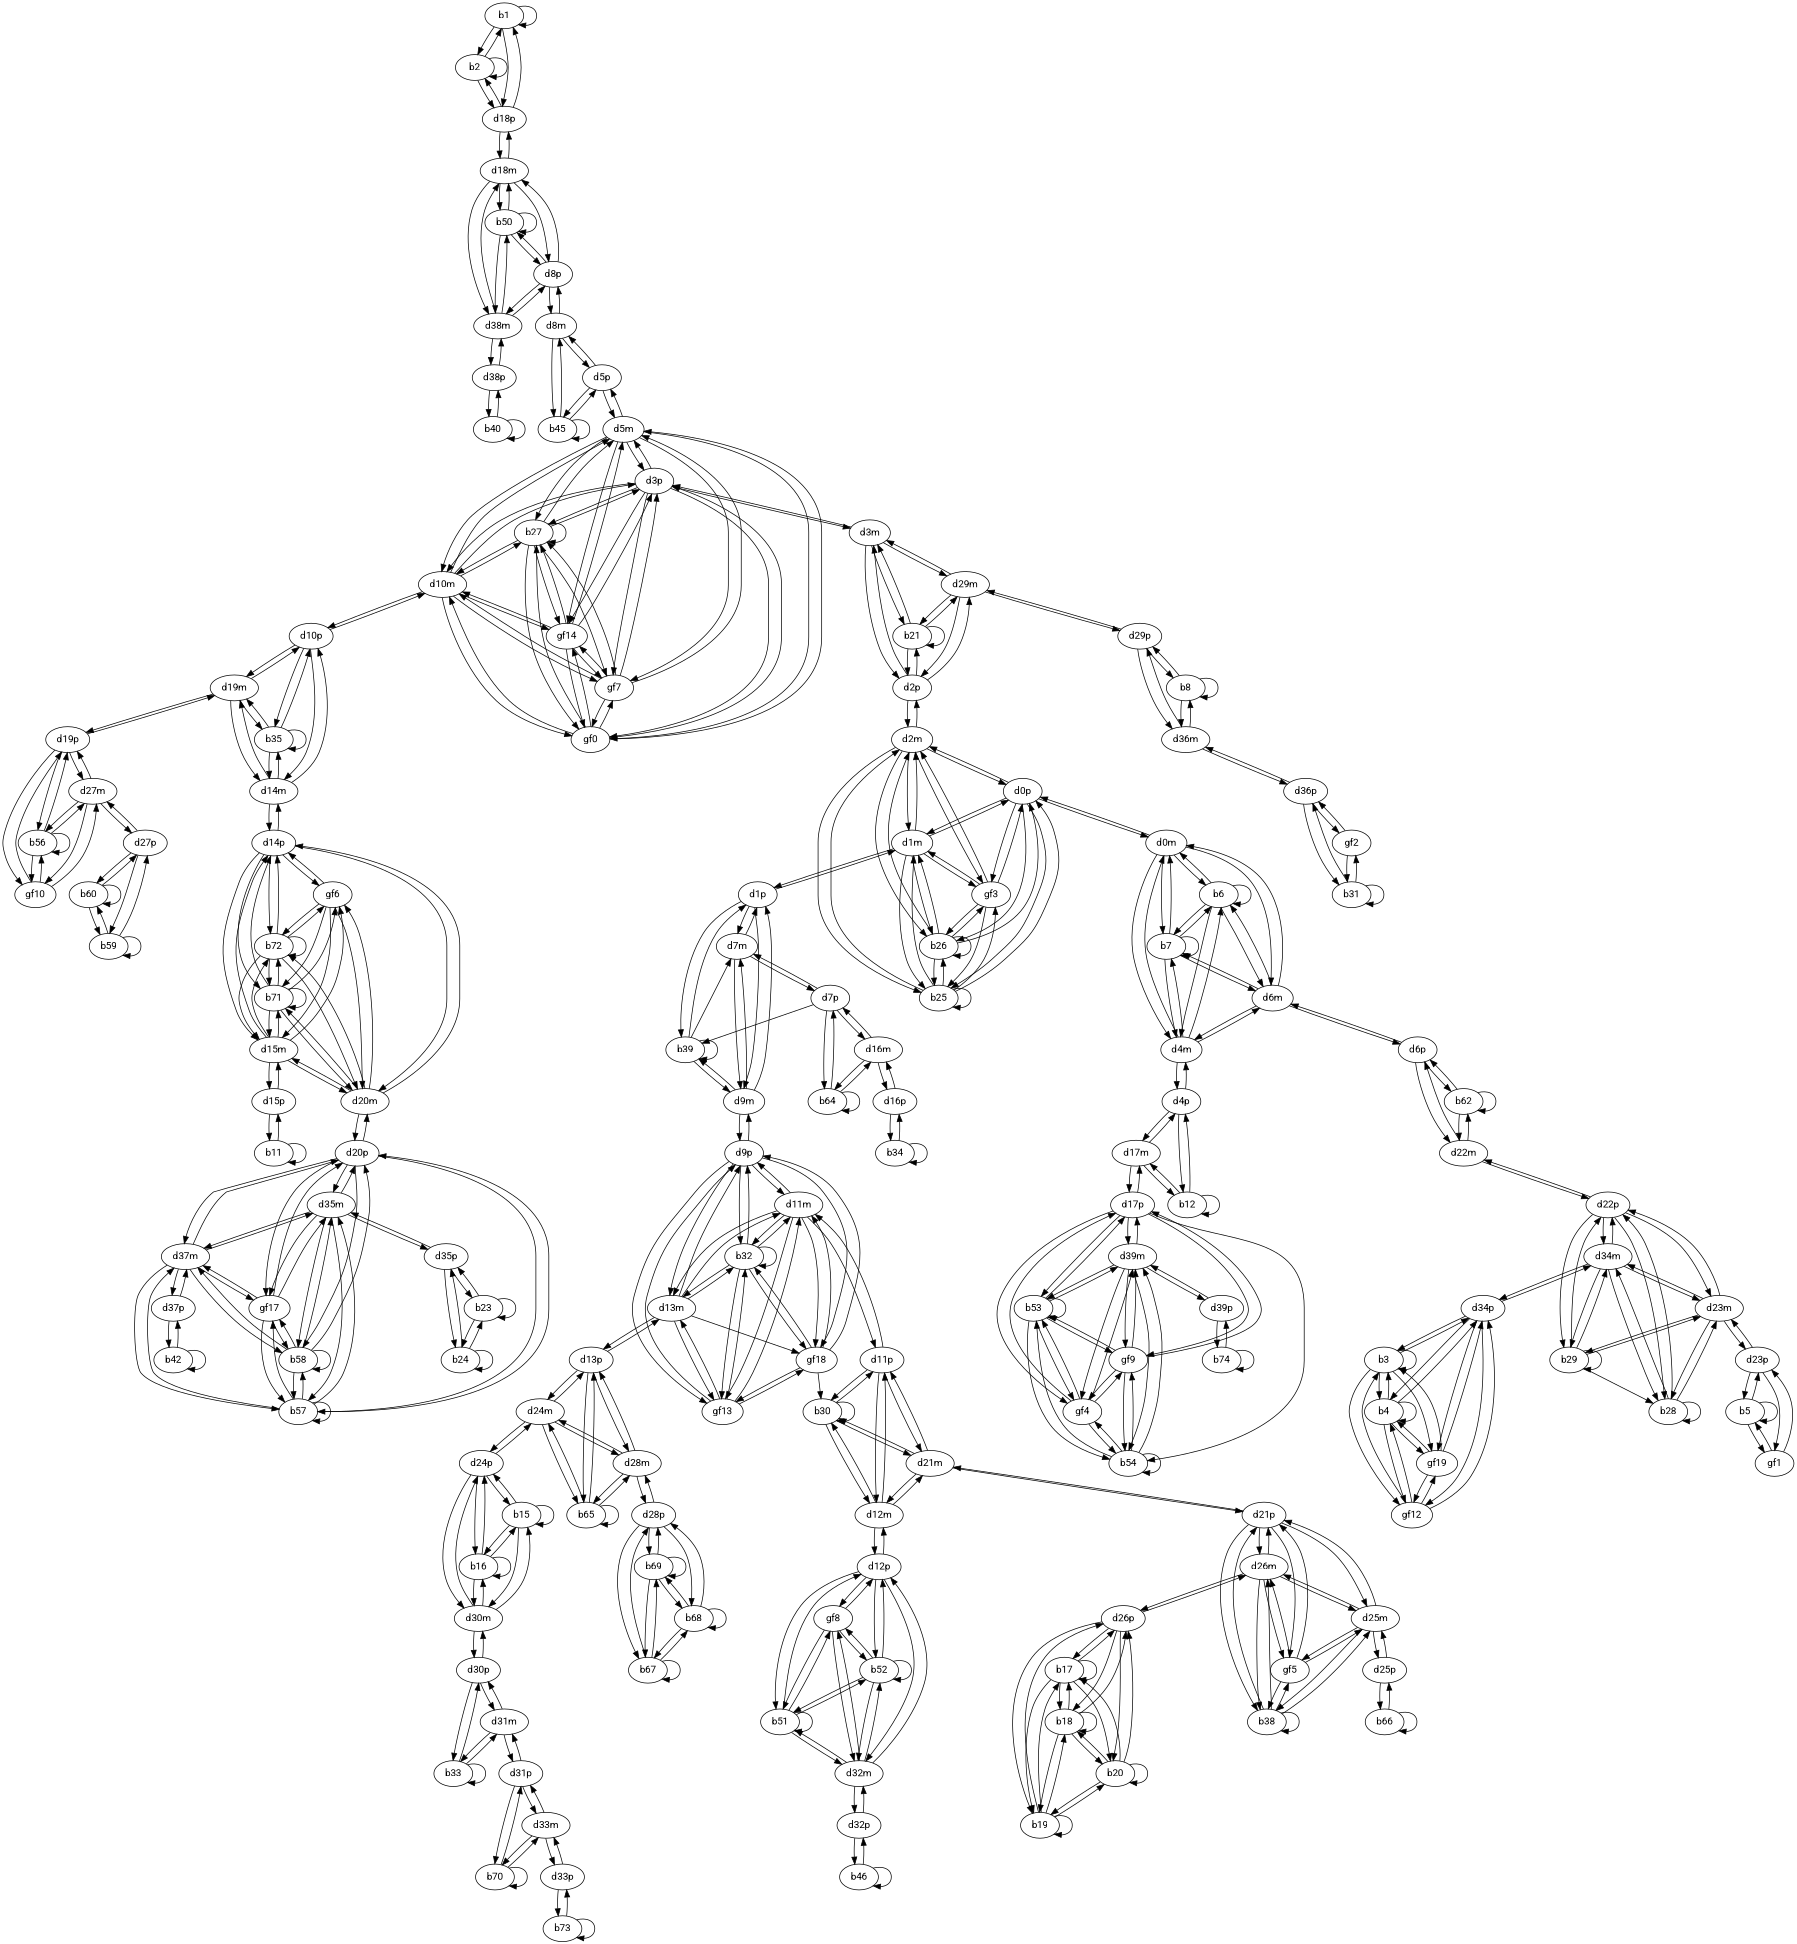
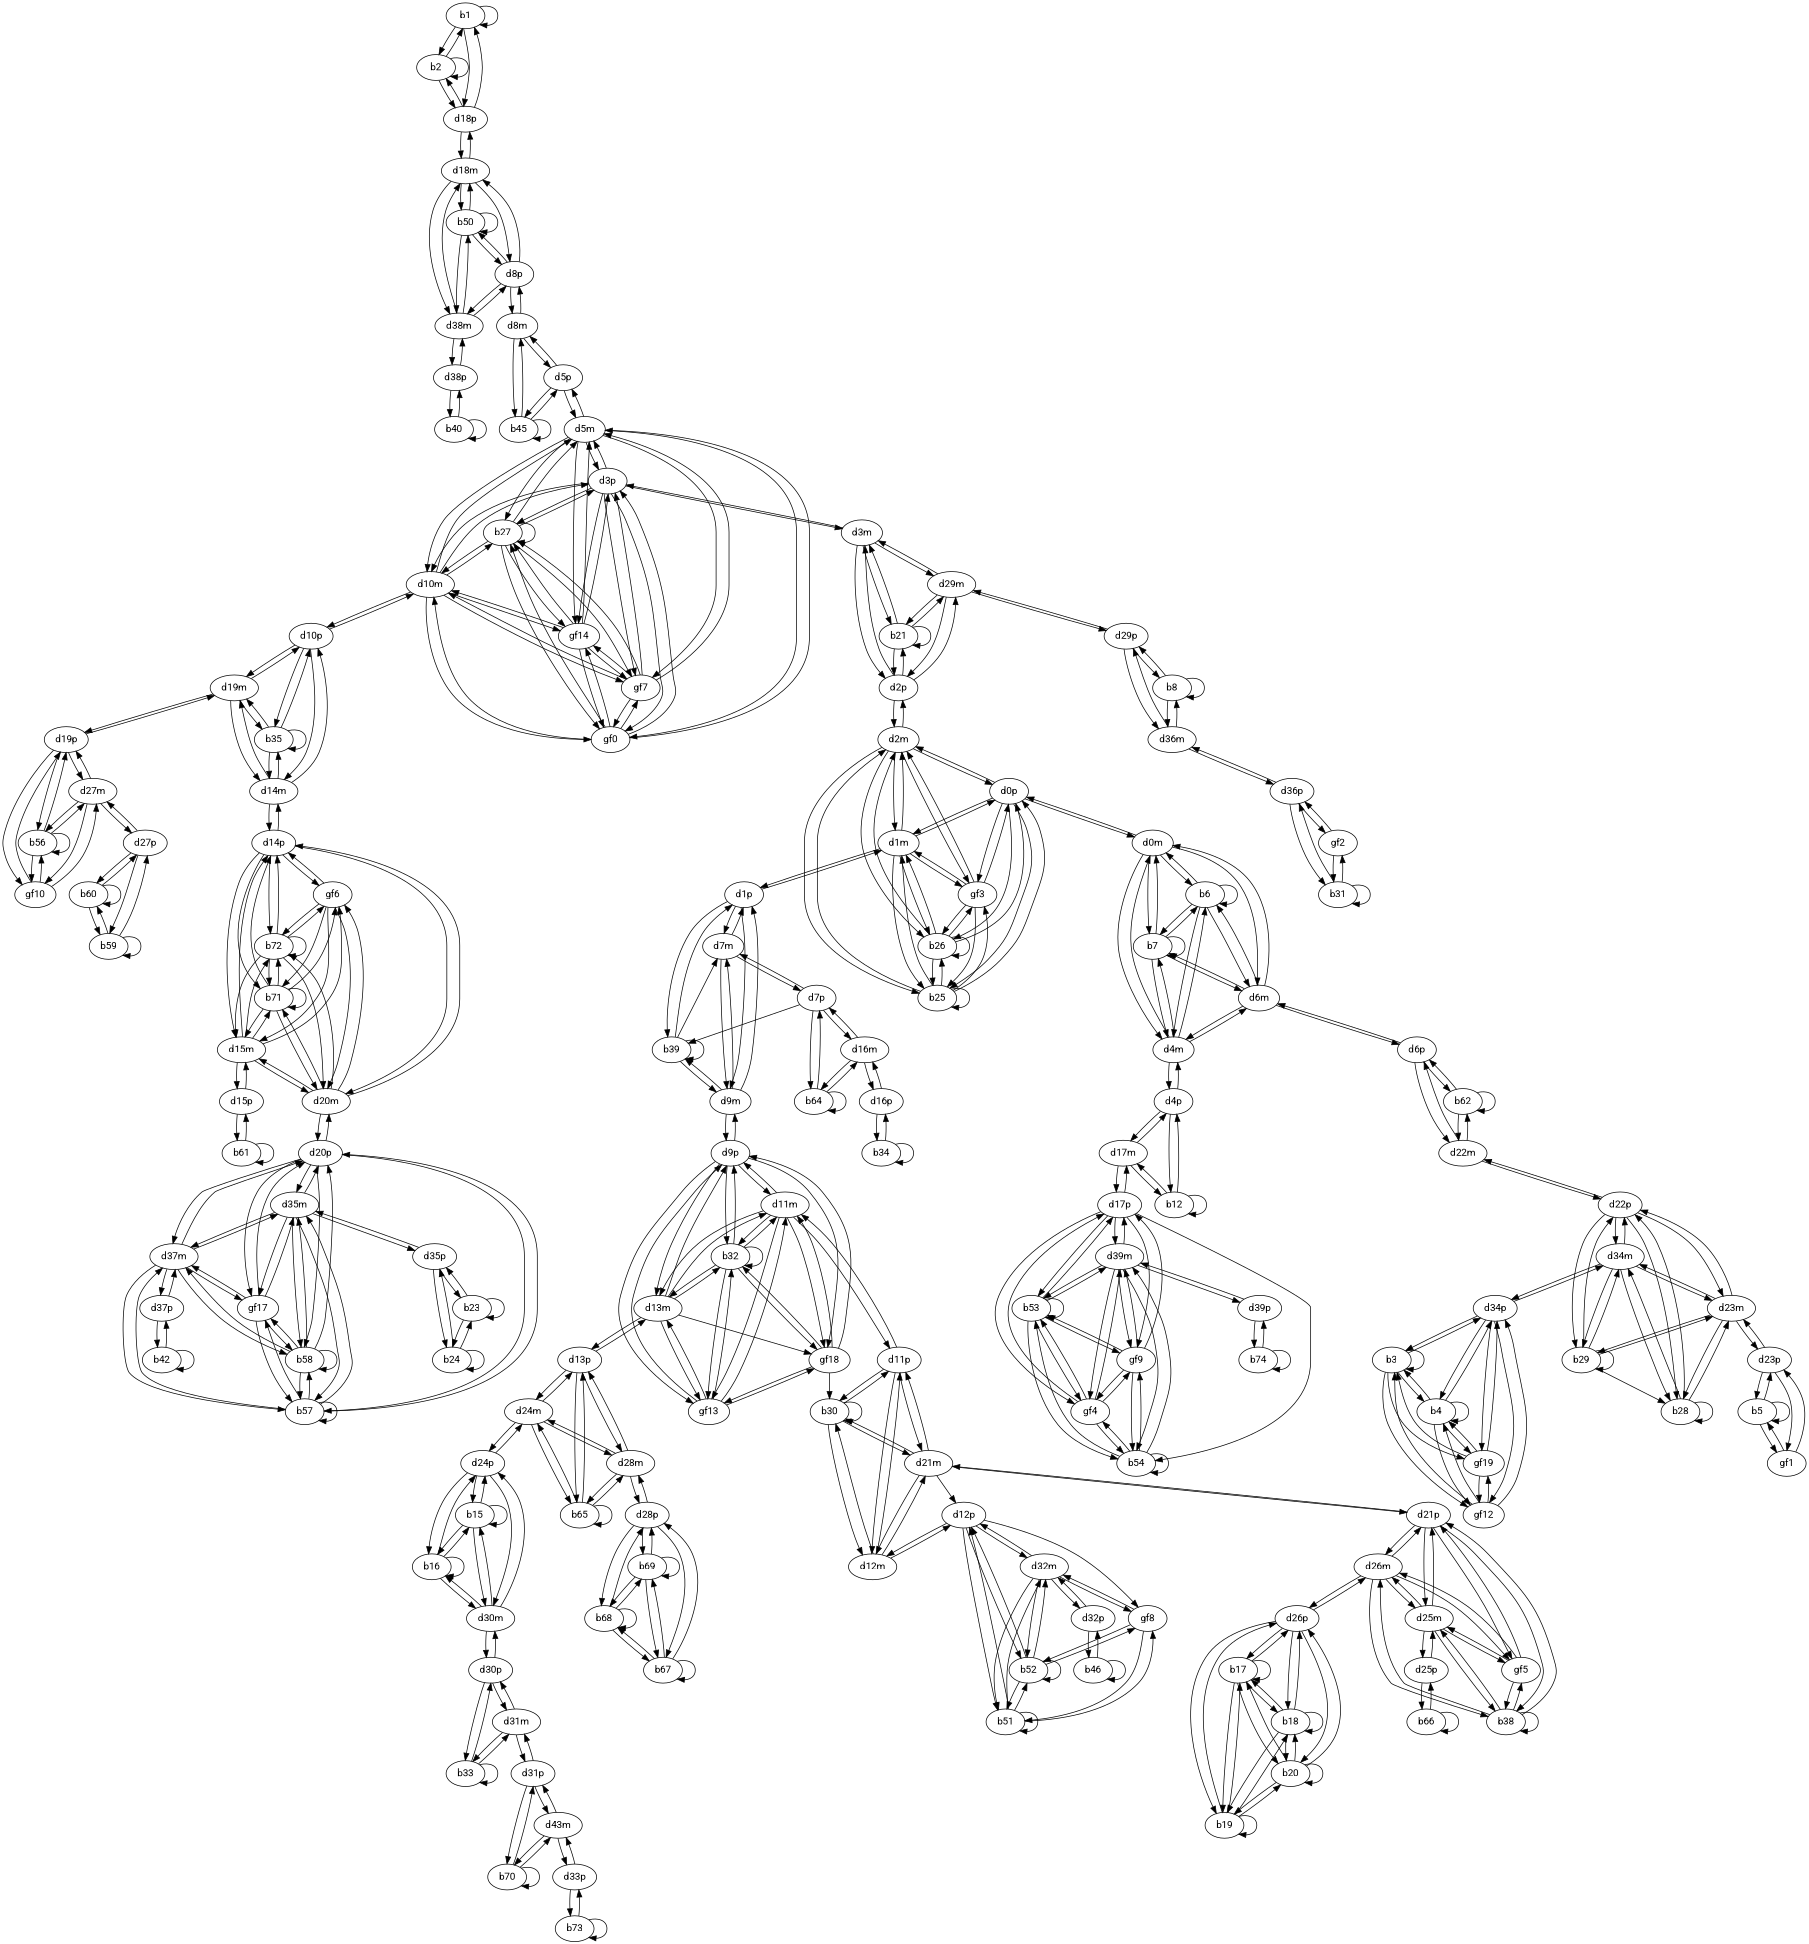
node "b11": label "b11" -> "b61"
edge "gf8" -> "d12p": now "d21m" -> "d12p"
node "d33m": label "d33m" -> "d43m"
